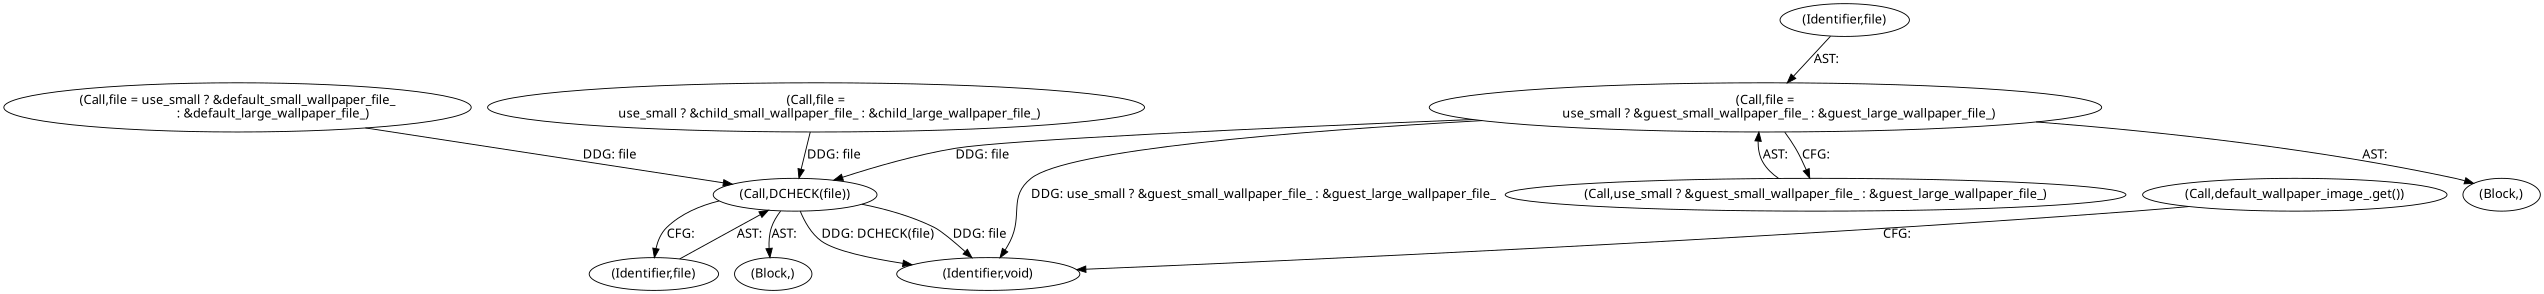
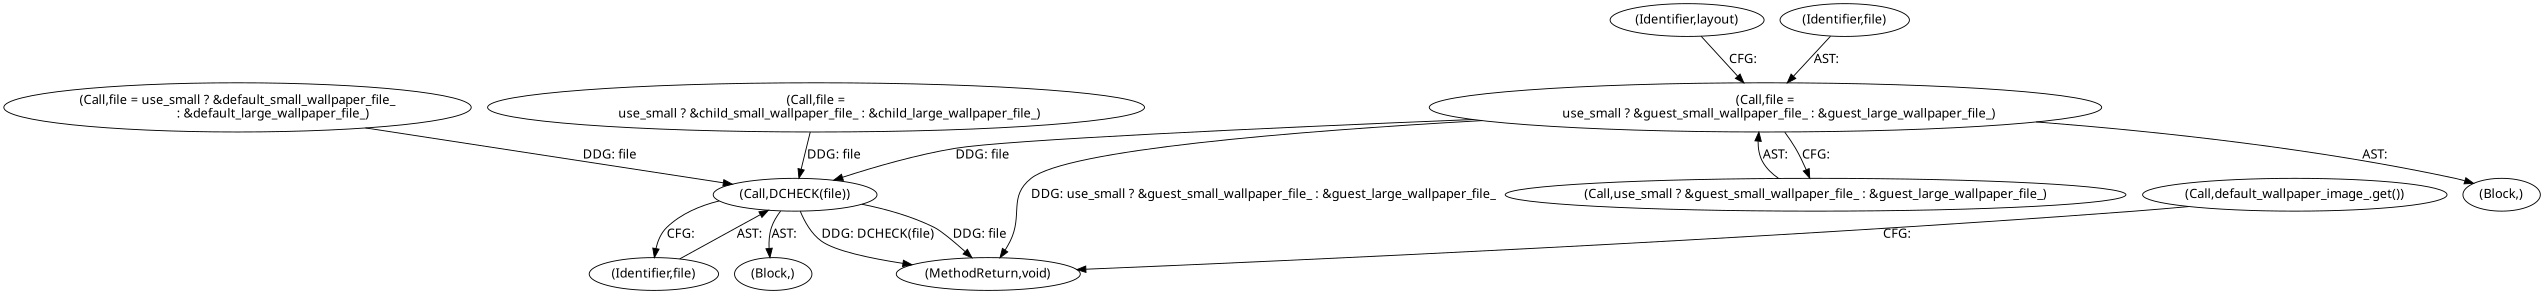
node "(Identifier,layout)": added
node "(Identifier,void)": label "(Identifier,void)" -> "(MethodReturn,void)"
